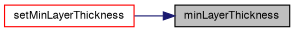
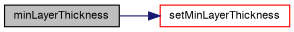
edge "setMinLayerThickness" -> "minLayerThickness": reversed
